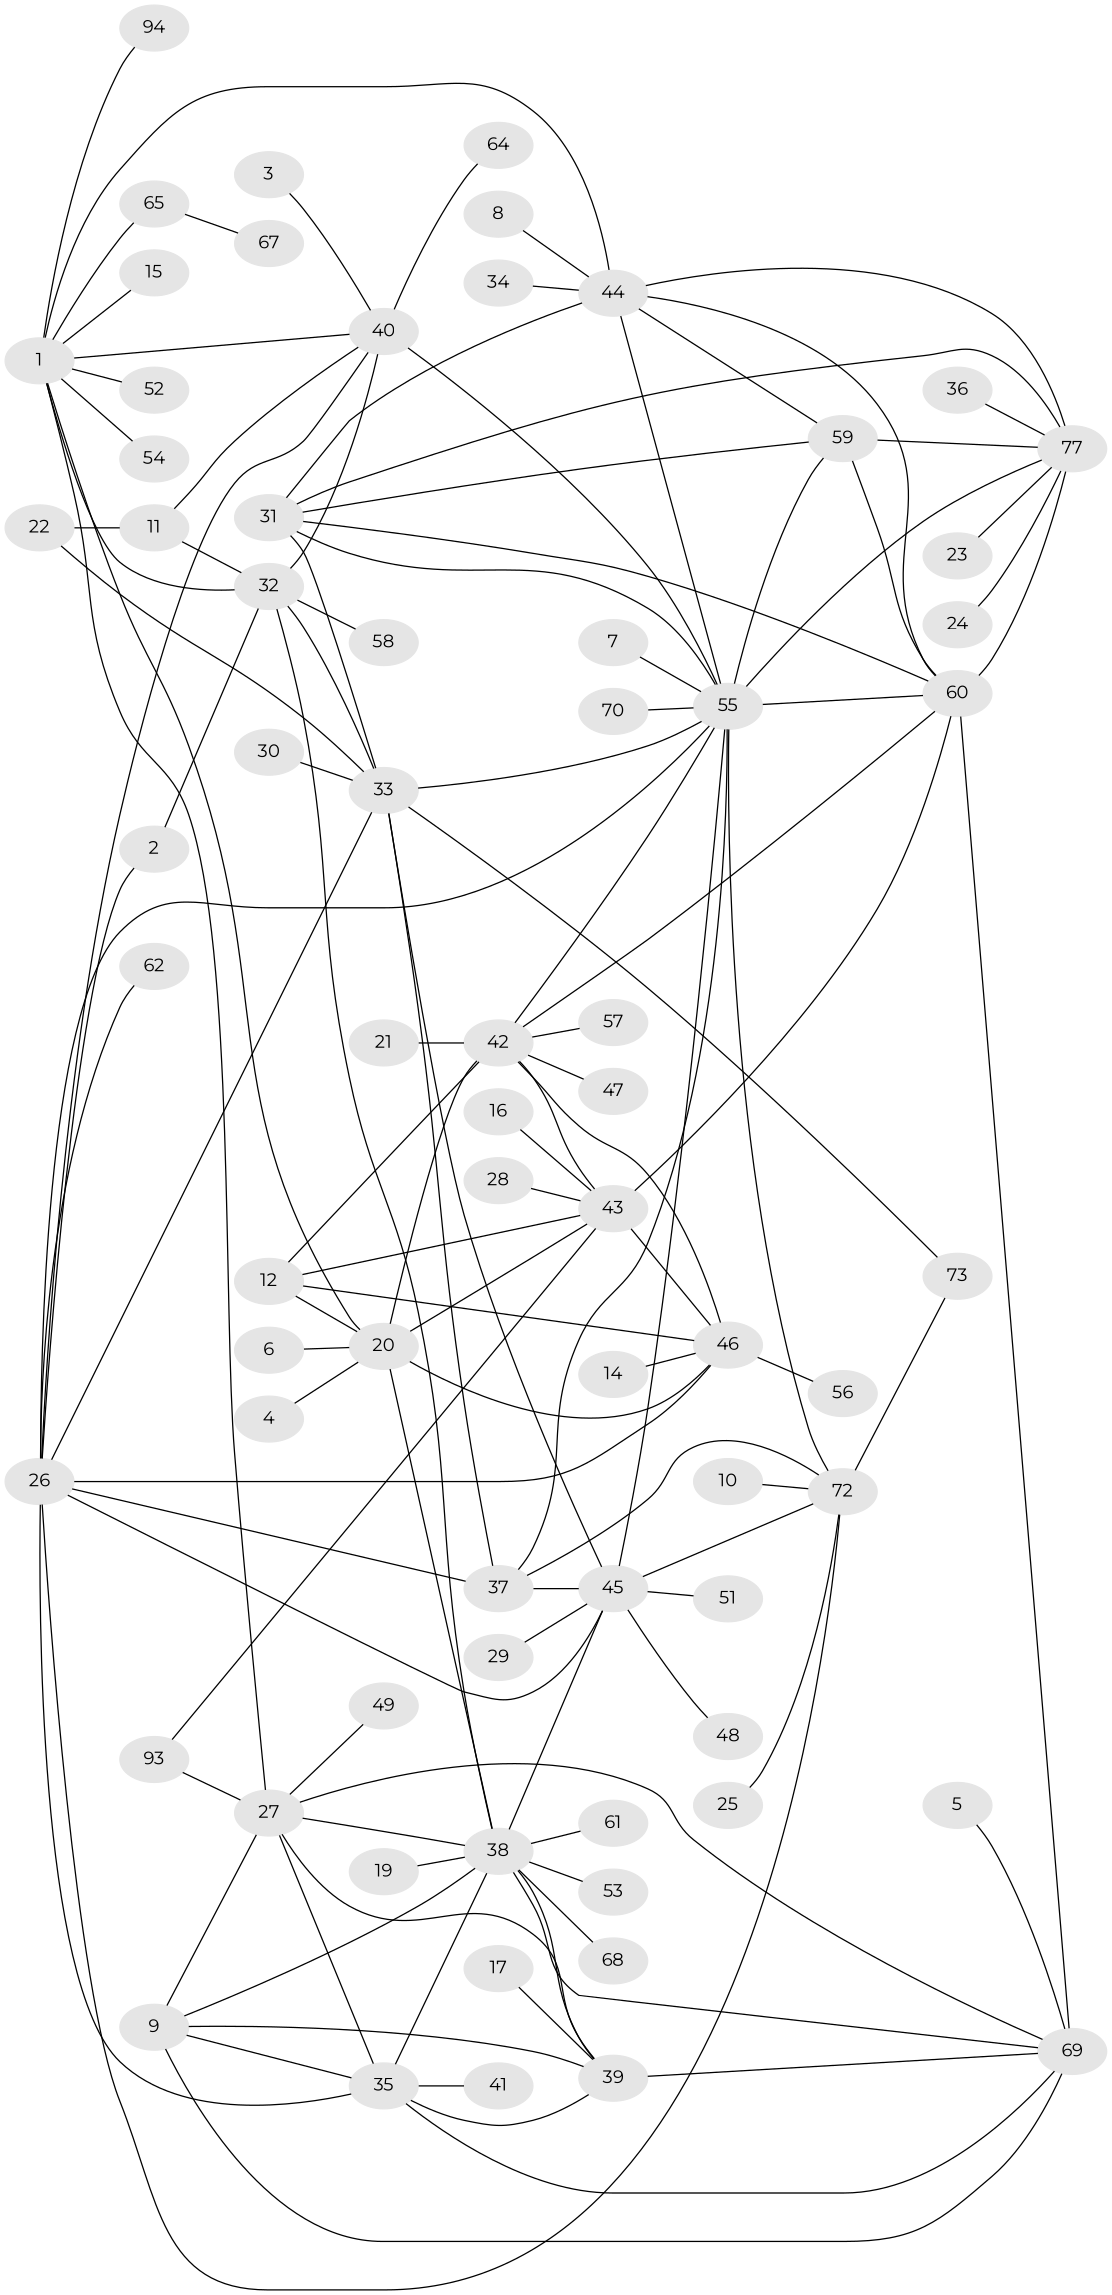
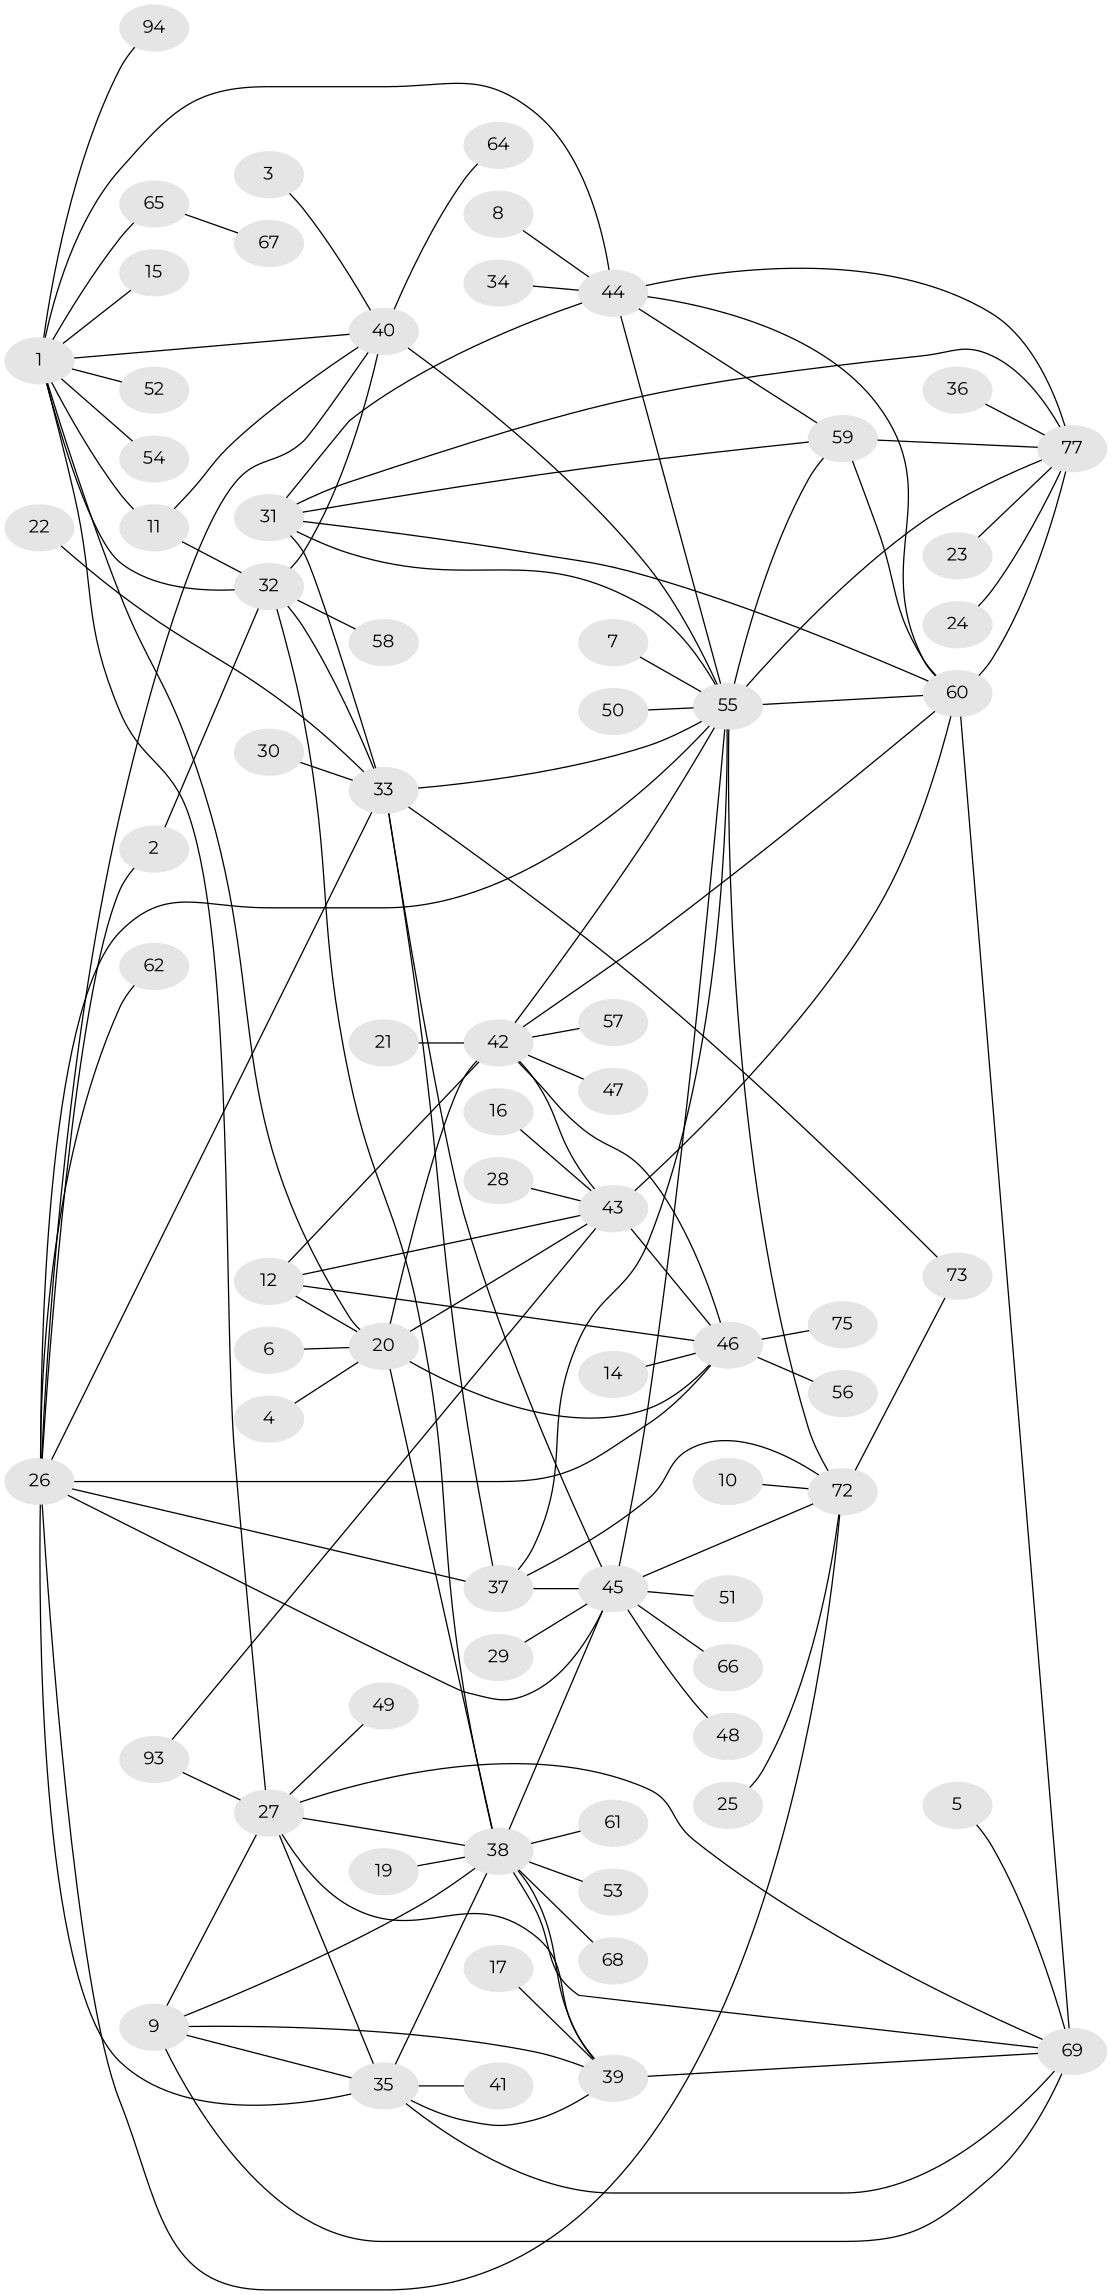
edge "22" -- "11": now "1" -- "11"
node "70": label "70" -> "50"
node "75": added
node "66": added
